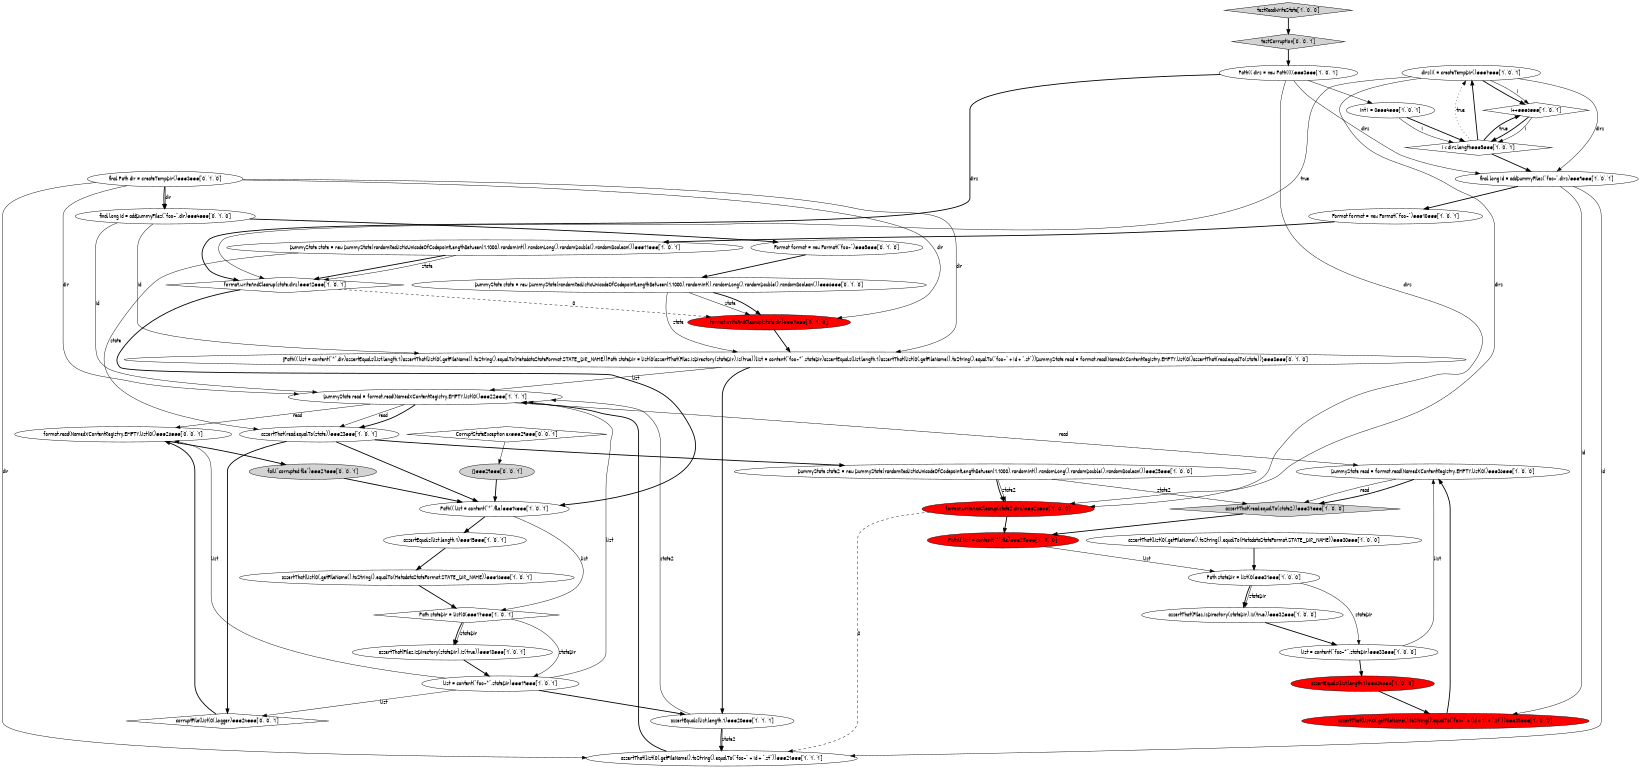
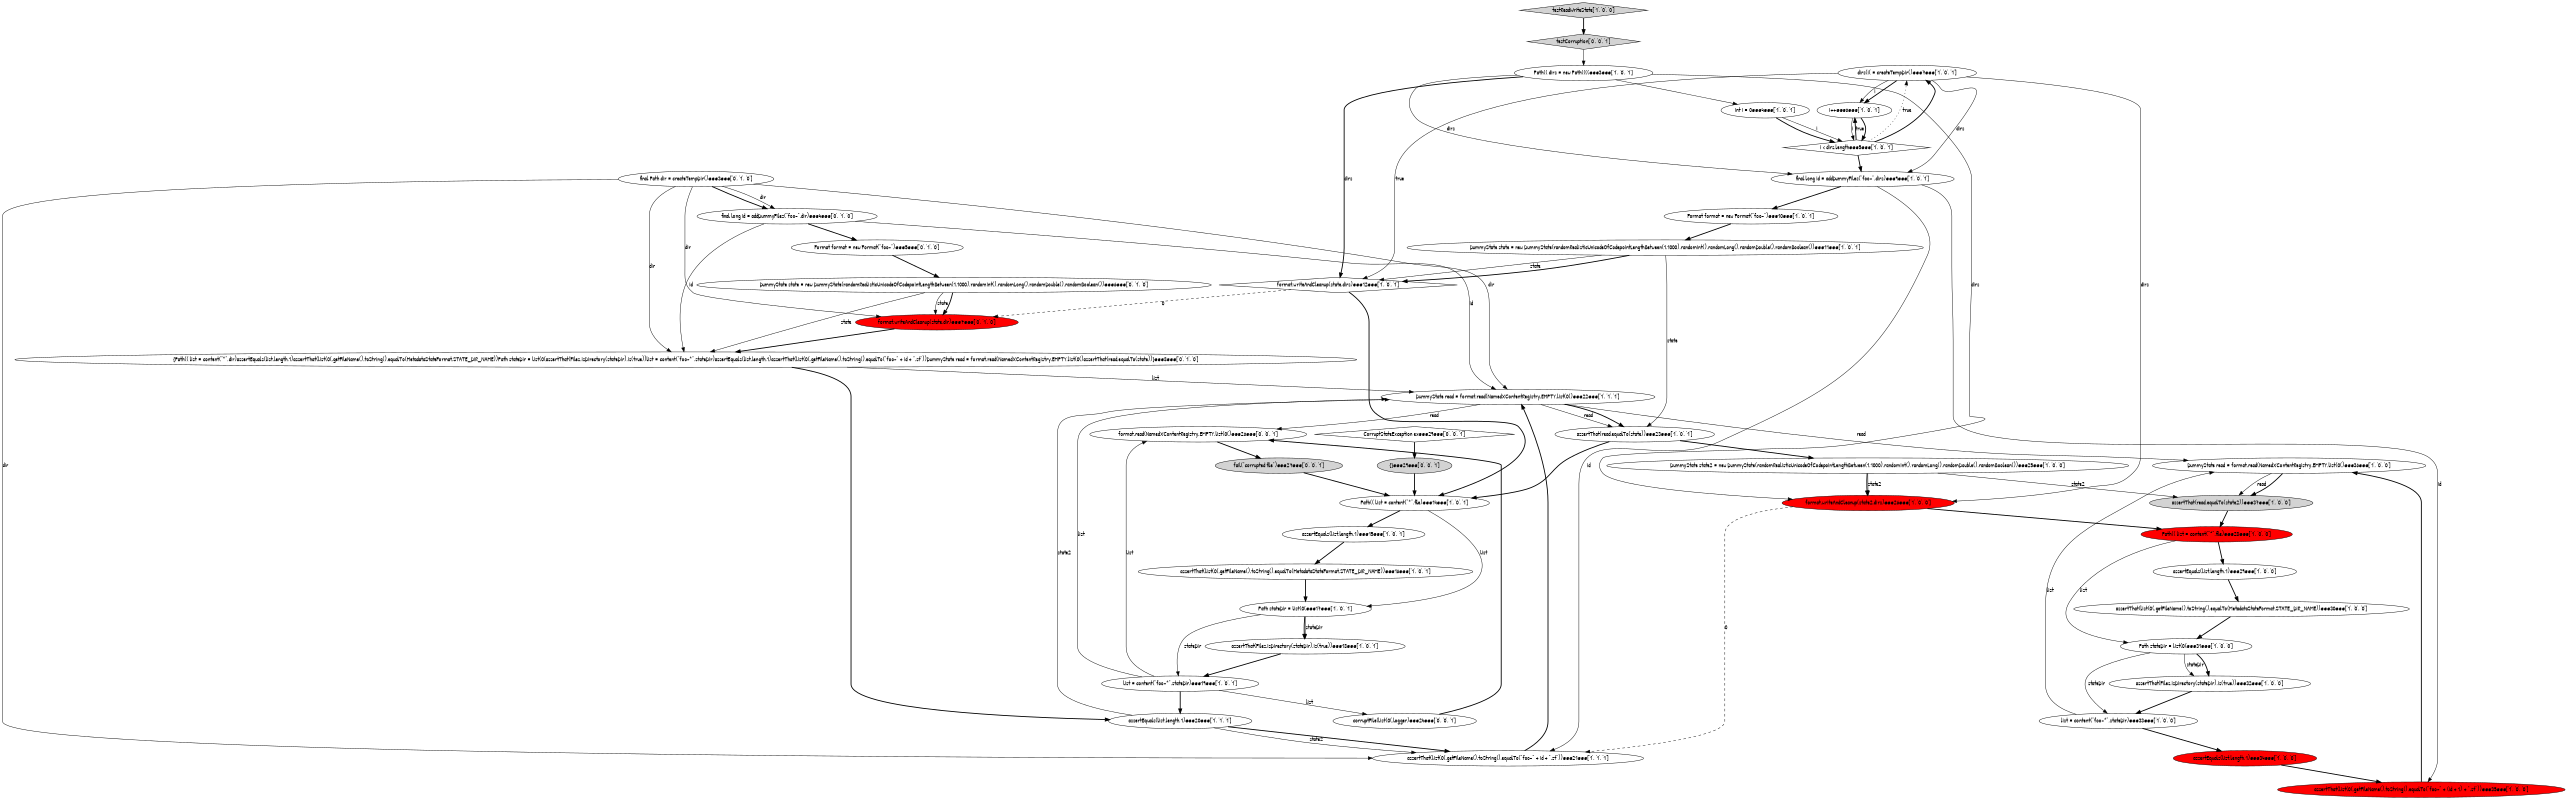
edge "testCorruption['0', '0', '1']" -> "Path(( dirs = new Path((((@@@3@@@['1', '0', '1']": style bold -> solid
node "i++@@@6@@@['1', '0', '1']": shape diamond -> ellipse
edge "CorruptStateException ex@@@29@@@['0', '0', '1']" -> "{}@@@29@@@['0', '0', '1']": style solid -> bold
node "assertThat(read,equalTo(state2))@@@37@@@['1', '0', '0']": shape diamond -> ellipse
edge "assertThat(read,equalTo(state))@@@23@@@['1', '0', '1']" -> "corruptFile(list(0(,logger)@@@24@@@['0', '0', '1']": removed
node "assertEquals(list.length,1)@@@29@@@['1', '0', '0']": added
node "Path stateDir = list(0(@@@17@@@['1', '0', '1']": shape diamond -> ellipse
node "corruptFile(list(0(,logger)@@@24@@@['0', '0', '1']": shape diamond -> ellipse
